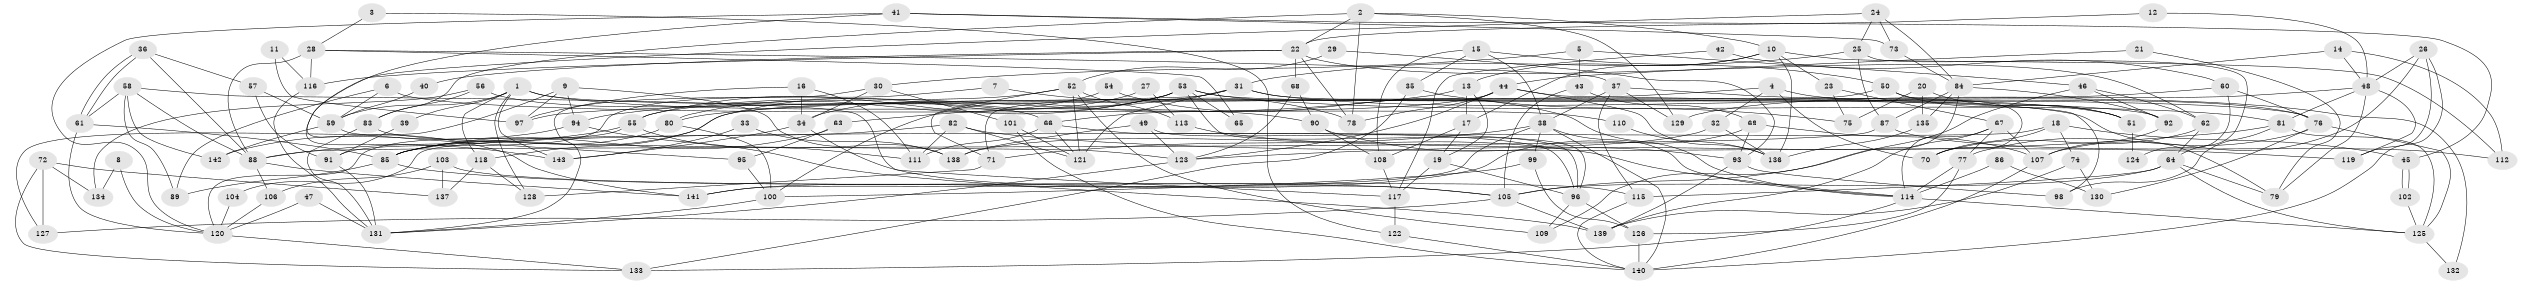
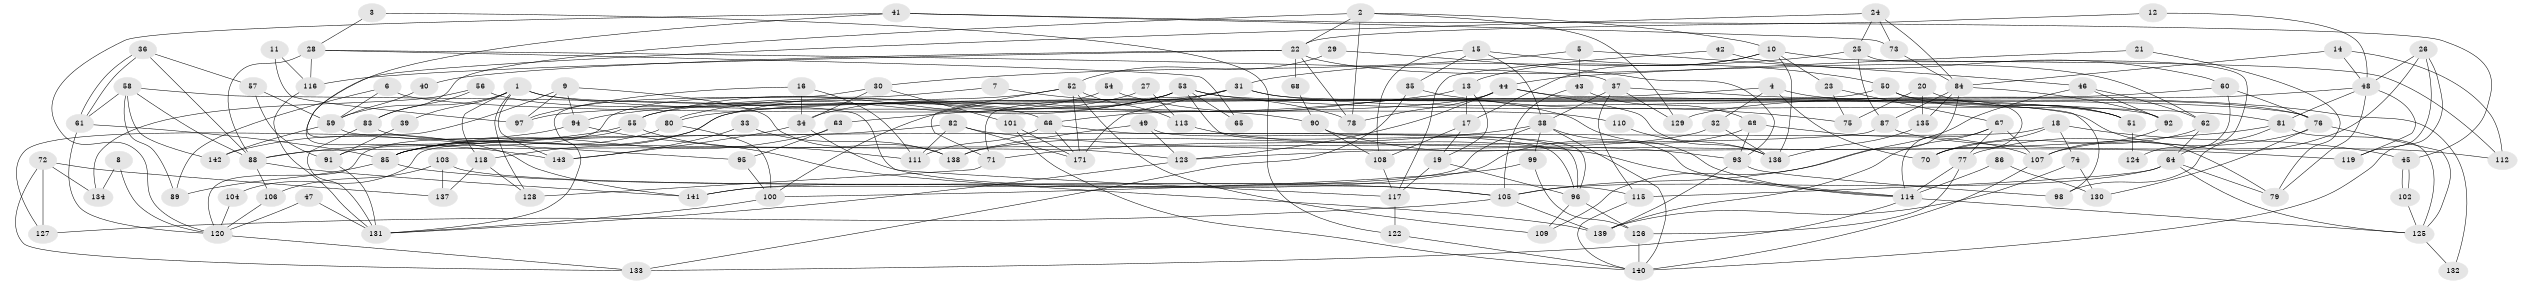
edge "68" -- "123": removed
node "121": label "121" -> "171"
